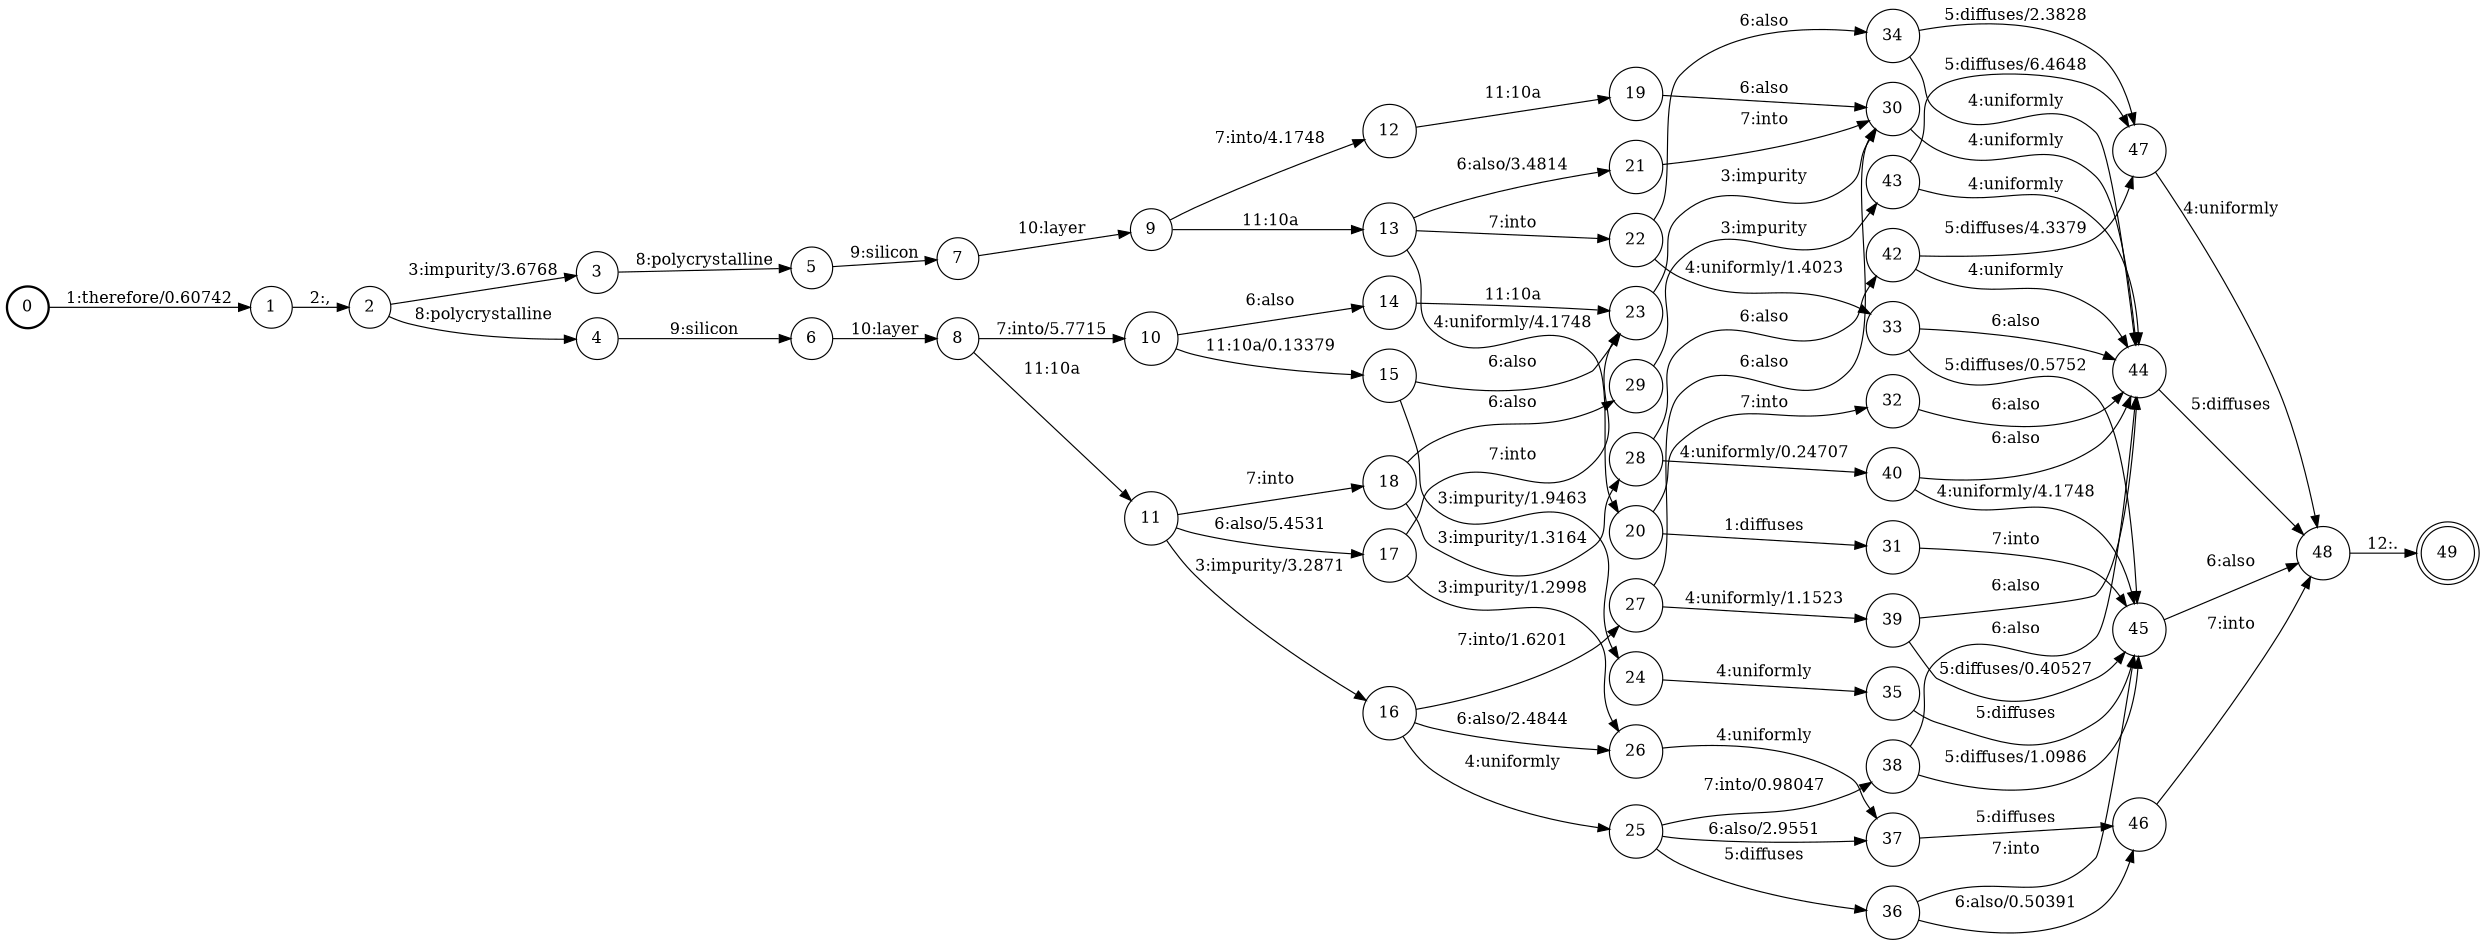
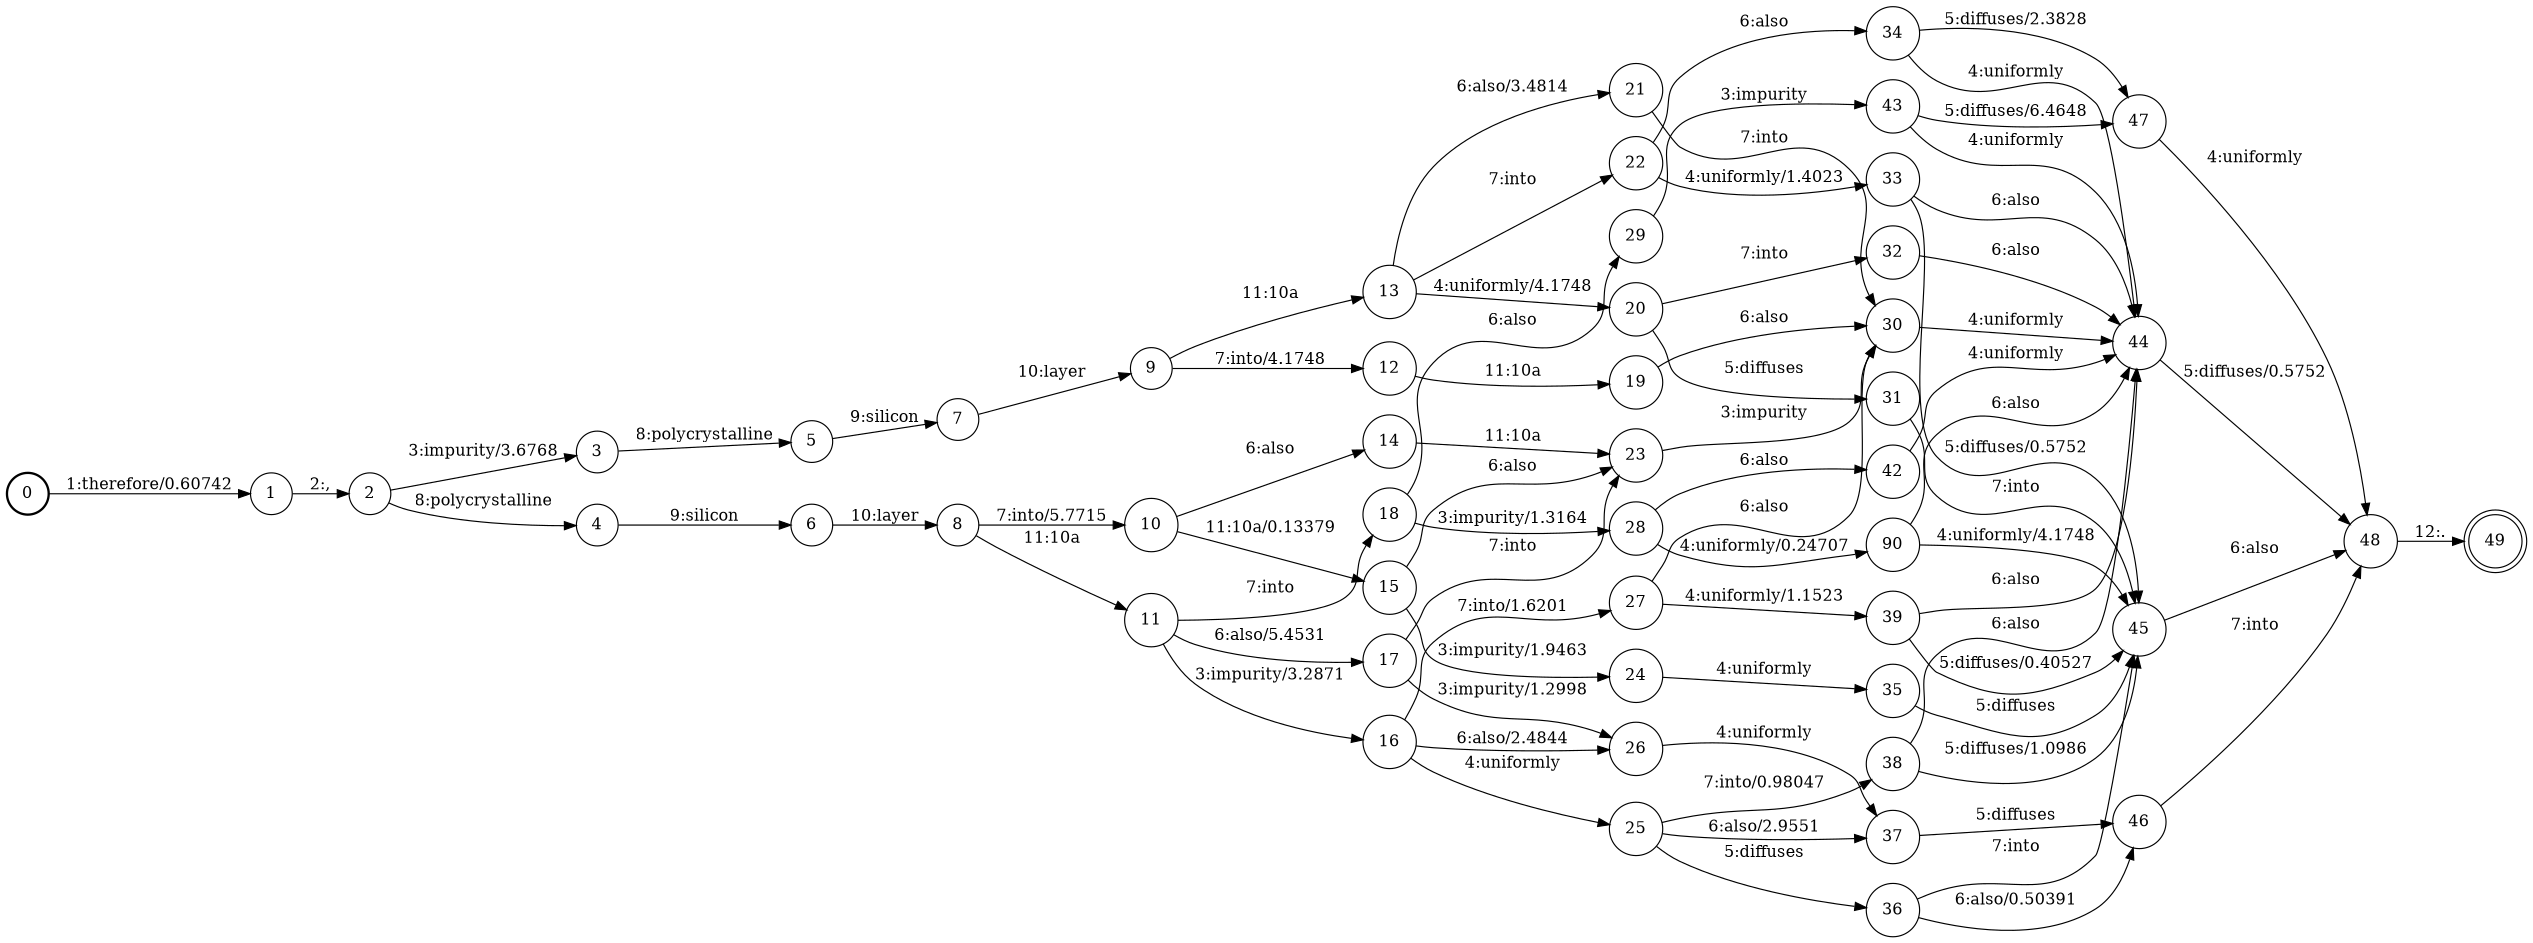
edge "42" -> "47": removed, label "5:diffuses/4.3379"
edge "44" -> "48": label "5:diffuses" -> "5:diffuses/0.5752"
node "40": label "40" -> "90"
edge "20" -> "31": label "1:diffuses" -> "5:diffuses"
